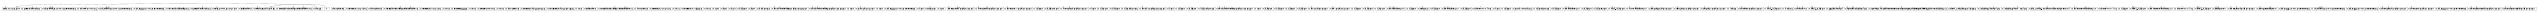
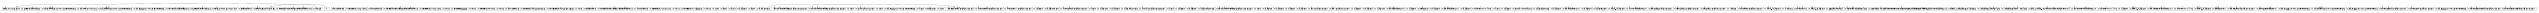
edge "ls .ssh A10 A16" -> "cat .ssh/autorized_keys A1 A9 A11 A12 A16 A17": now "ls .ssh A10 A16" -> "cat /etc/crontab] A1 A9 A11 A12 A17"
node "cat /etc/cron.*/* A1 A9 A11 A12 A11": label "cat /etc/cron.*/* A1 A9 A11 A12 A11" -> "cat /etc/cron.*/* A1 A9 A11 A12 A17"
node "cat .ssh/* A1 A9 A31 A12 A16 A17": label "cat .ssh/* A1 A9 A31 A12 A16 A17" -> "cat .ssh/* A1 A9 A11 A12 A16 A17"
